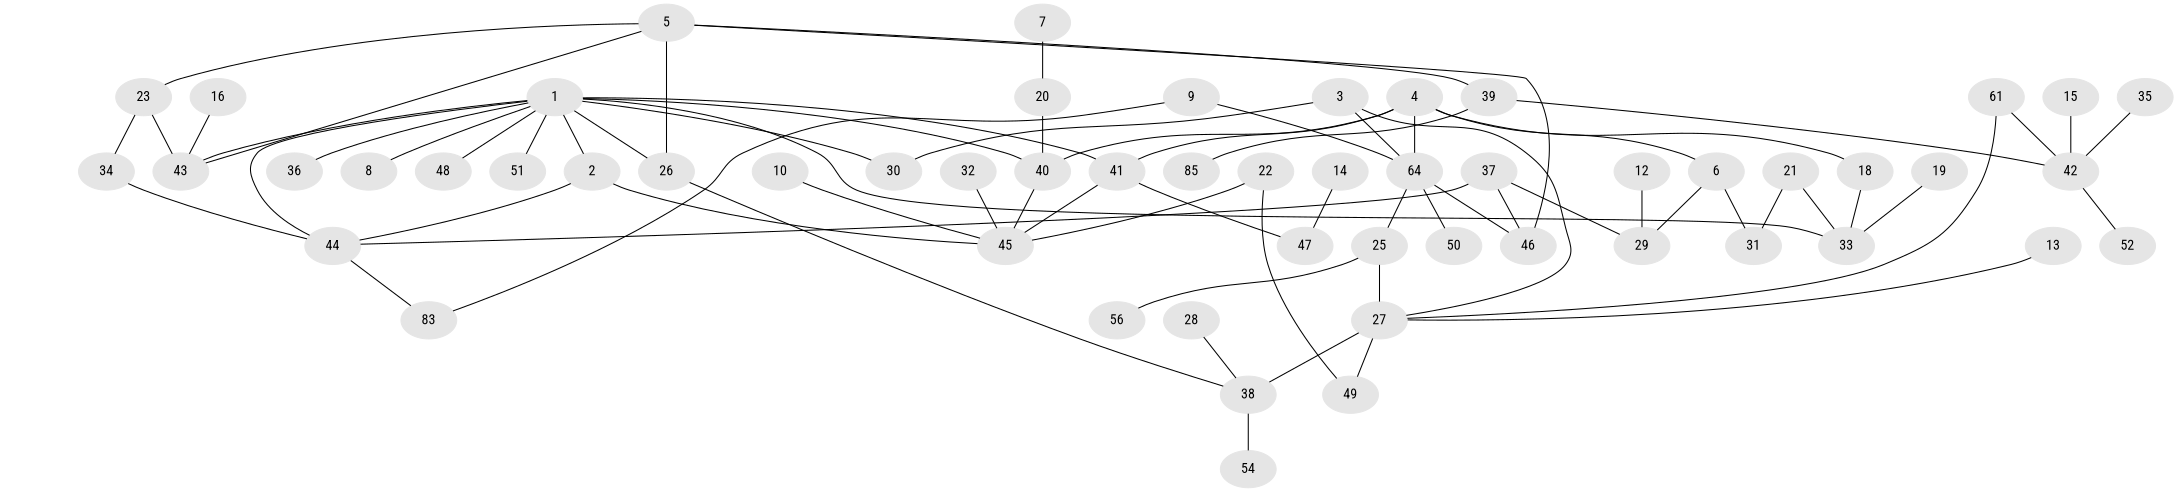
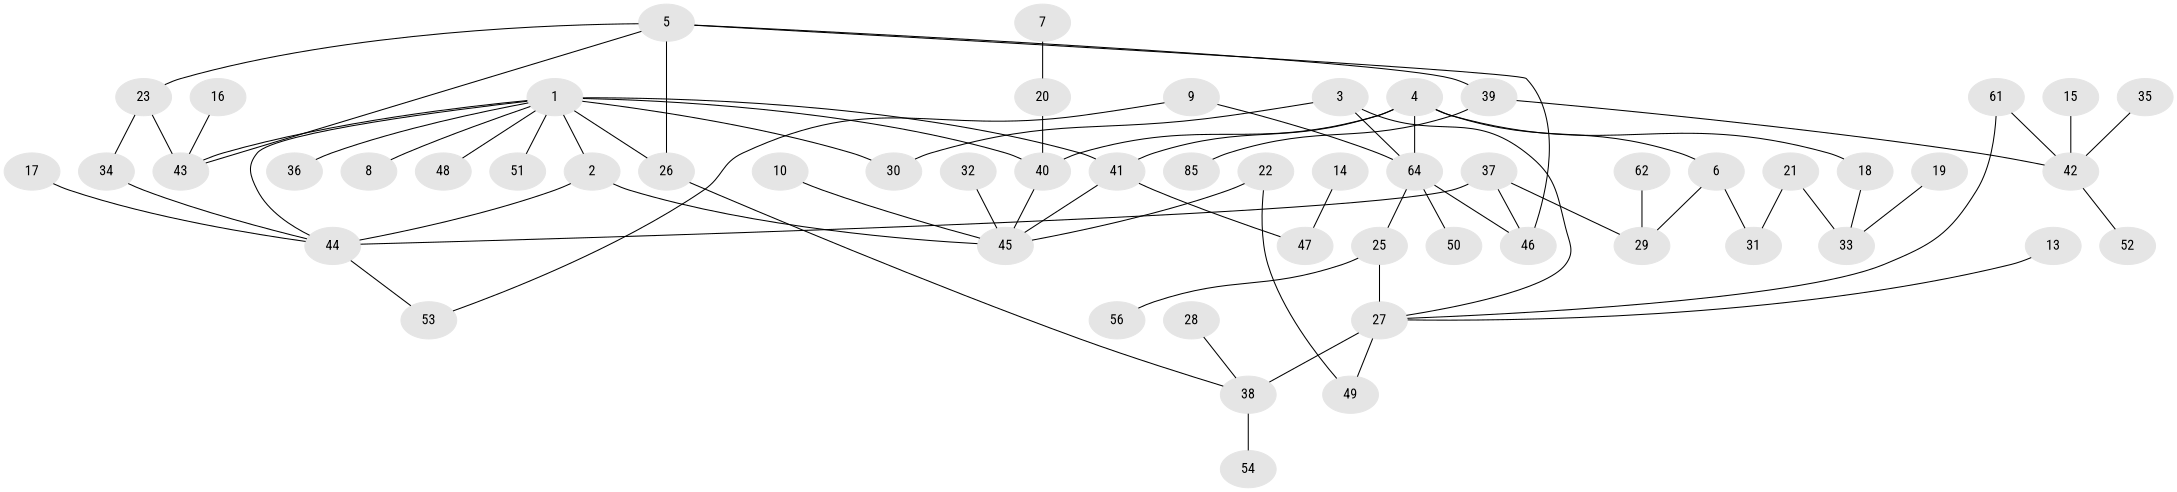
node "17": added
node "12": label "12" -> "62"
edge "1" -- "33": removed
node "83": label "83" -> "53"
